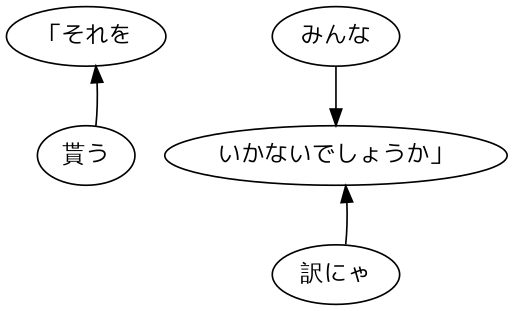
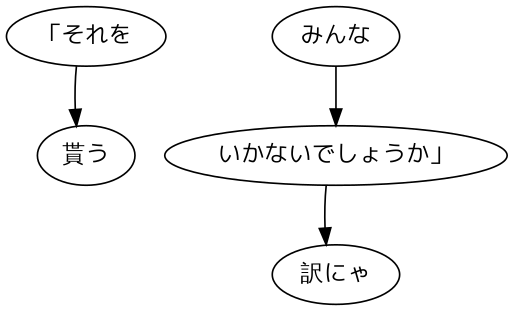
edge "貰う" -> "「それを": reversed
edge "訳にゃ" -> "いかないでしょうか」": reversed
